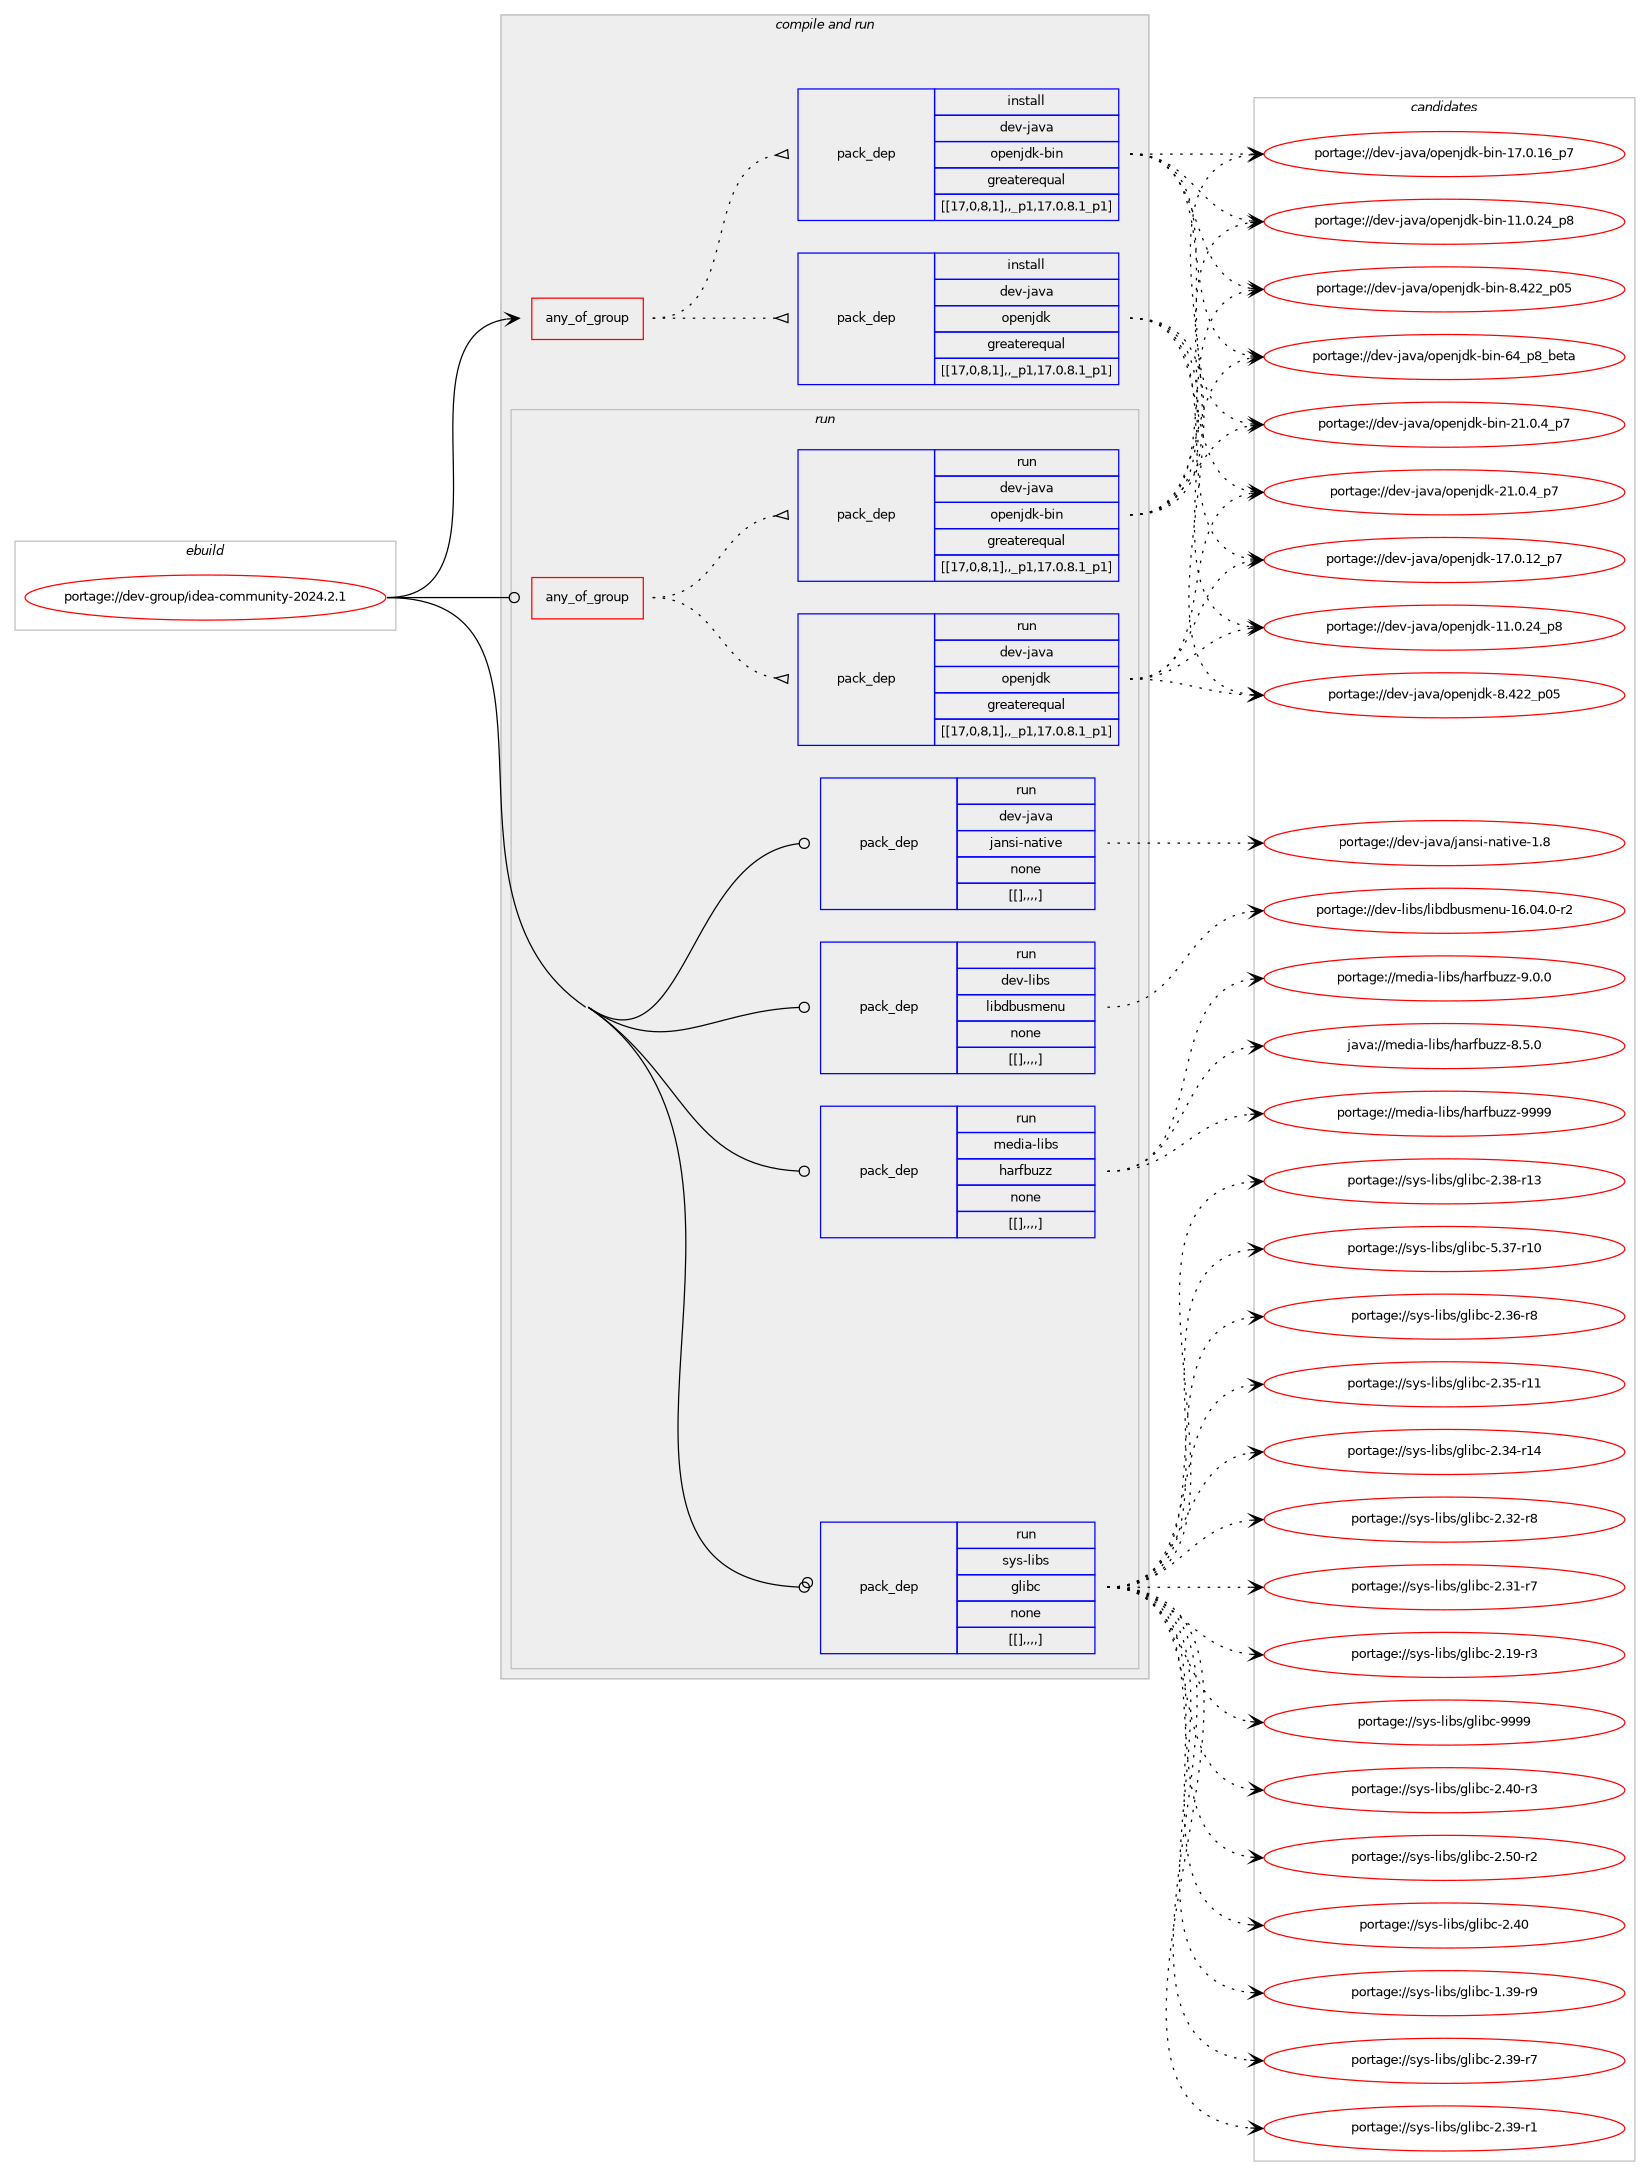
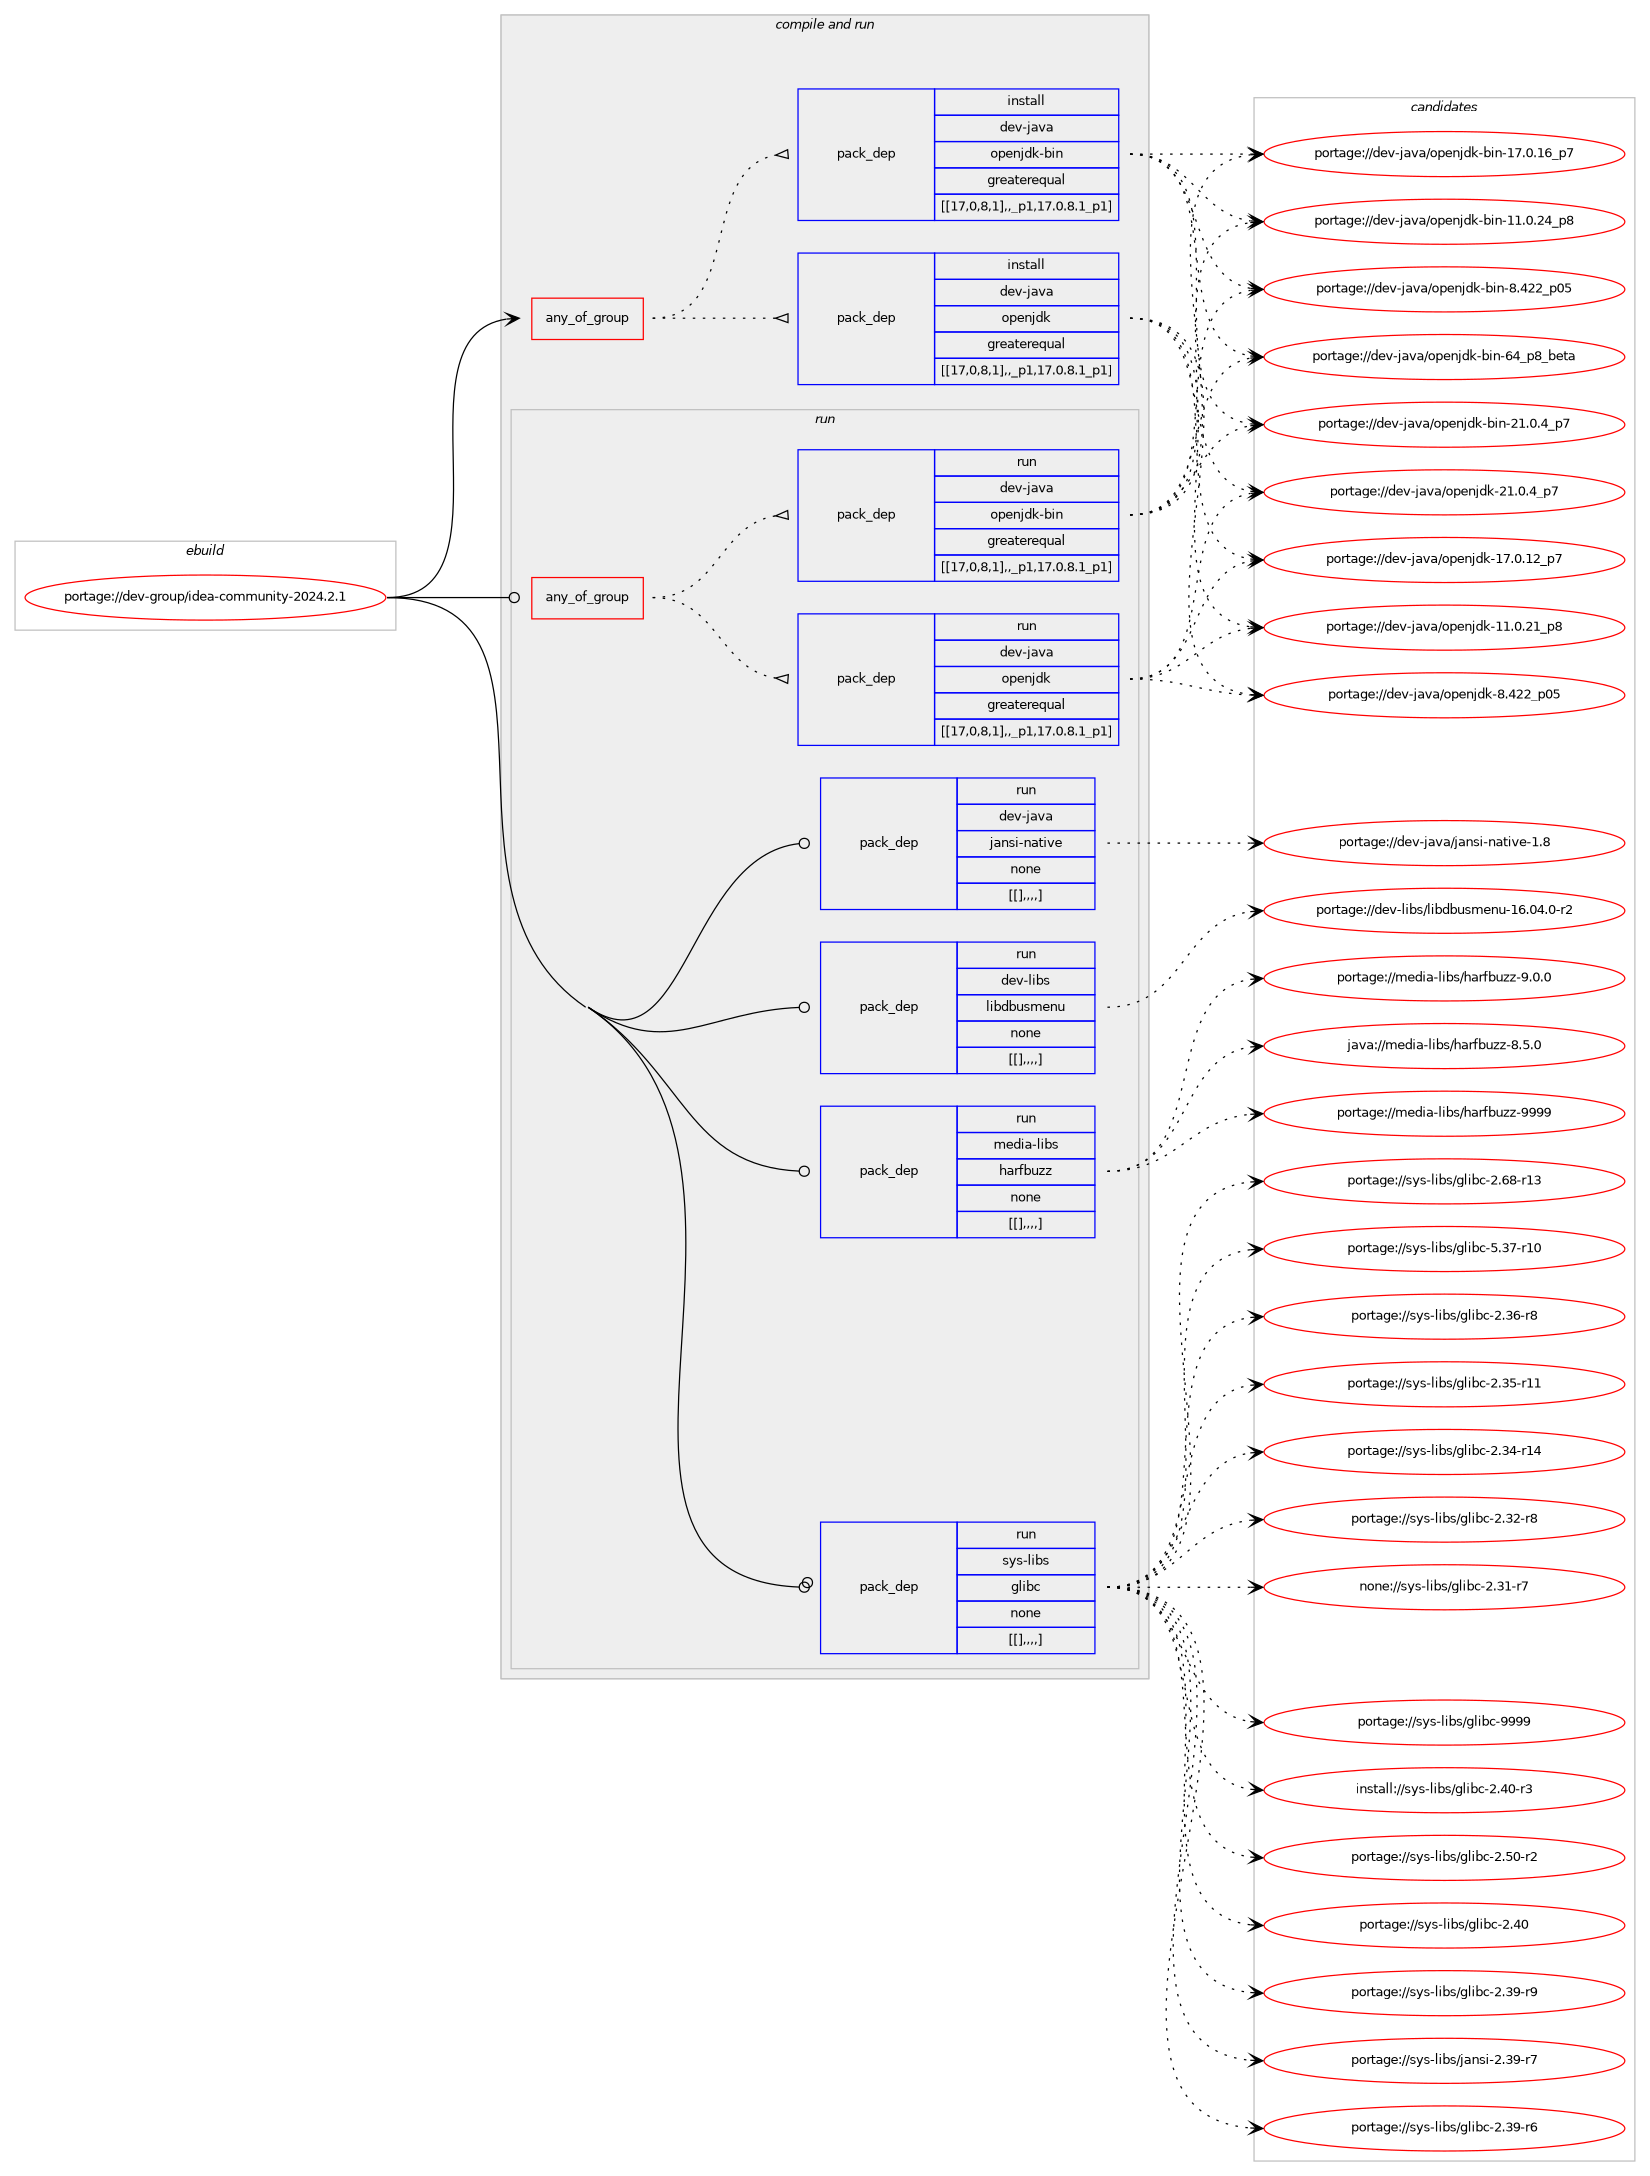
node "portage://dev-java/openjdk-11.0.24_p8": label "portage://dev-java/openjdk-11.0.24_p8" -> "portage://dev-java/openjdk-11.0.21_p8"
node "portage://sys-libs/glibc-2.38-r13": label "portage://sys-libs/glibc-2.38-r13" -> "portage://sys-libs/glibc-2.68-r13"
node "portage://sys-libs/glibc-2.31-r7": label "portage://sys-libs/glibc-2.31-r7" -> "none://sys-libs/glibc-2.31-r7"
node "portage://sys-libs/glibc-2.19-r3": removed
node "portage://sys-libs/glibc-2.40-r3": label "portage://sys-libs/glibc-2.40-r3" -> "install://sys-libs/glibc-2.40-r3"
node "portage://sys-libs/glibc-1.39-r9": label "portage://sys-libs/glibc-1.39-r9" -> "portage://sys-libs/glibc-2.39-r9"
node "portage://sys-libs/glibc-2.39-r7": label "portage://sys-libs/glibc-2.39-r7" -> "portage://sys-libs/jansi-2.39-r7"
node "portage://sys-libs/glibc-2.39-r1": label "portage://sys-libs/glibc-2.39-r1" -> "portage://sys-libs/glibc-2.39-r6"
